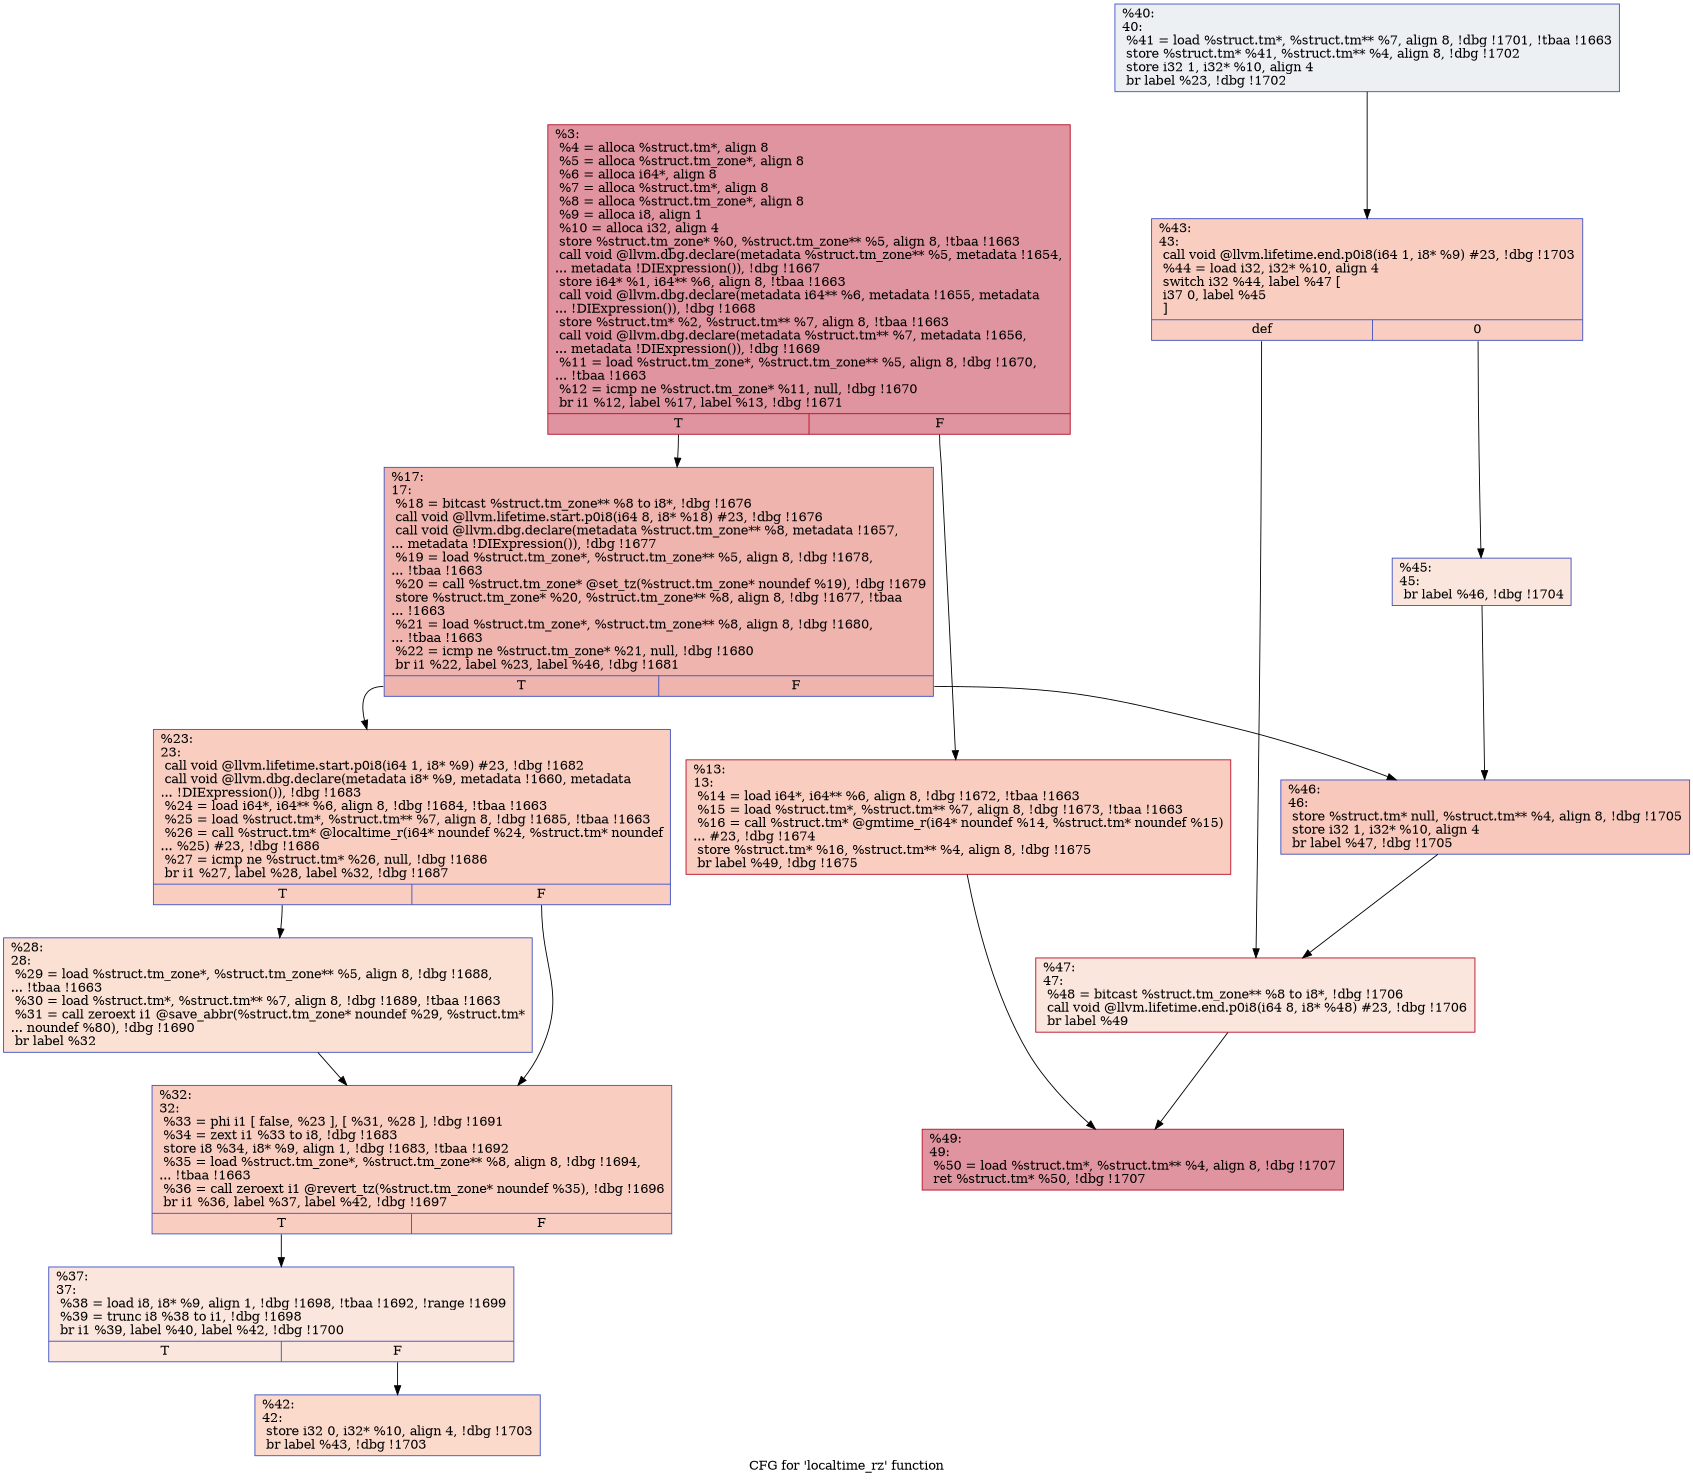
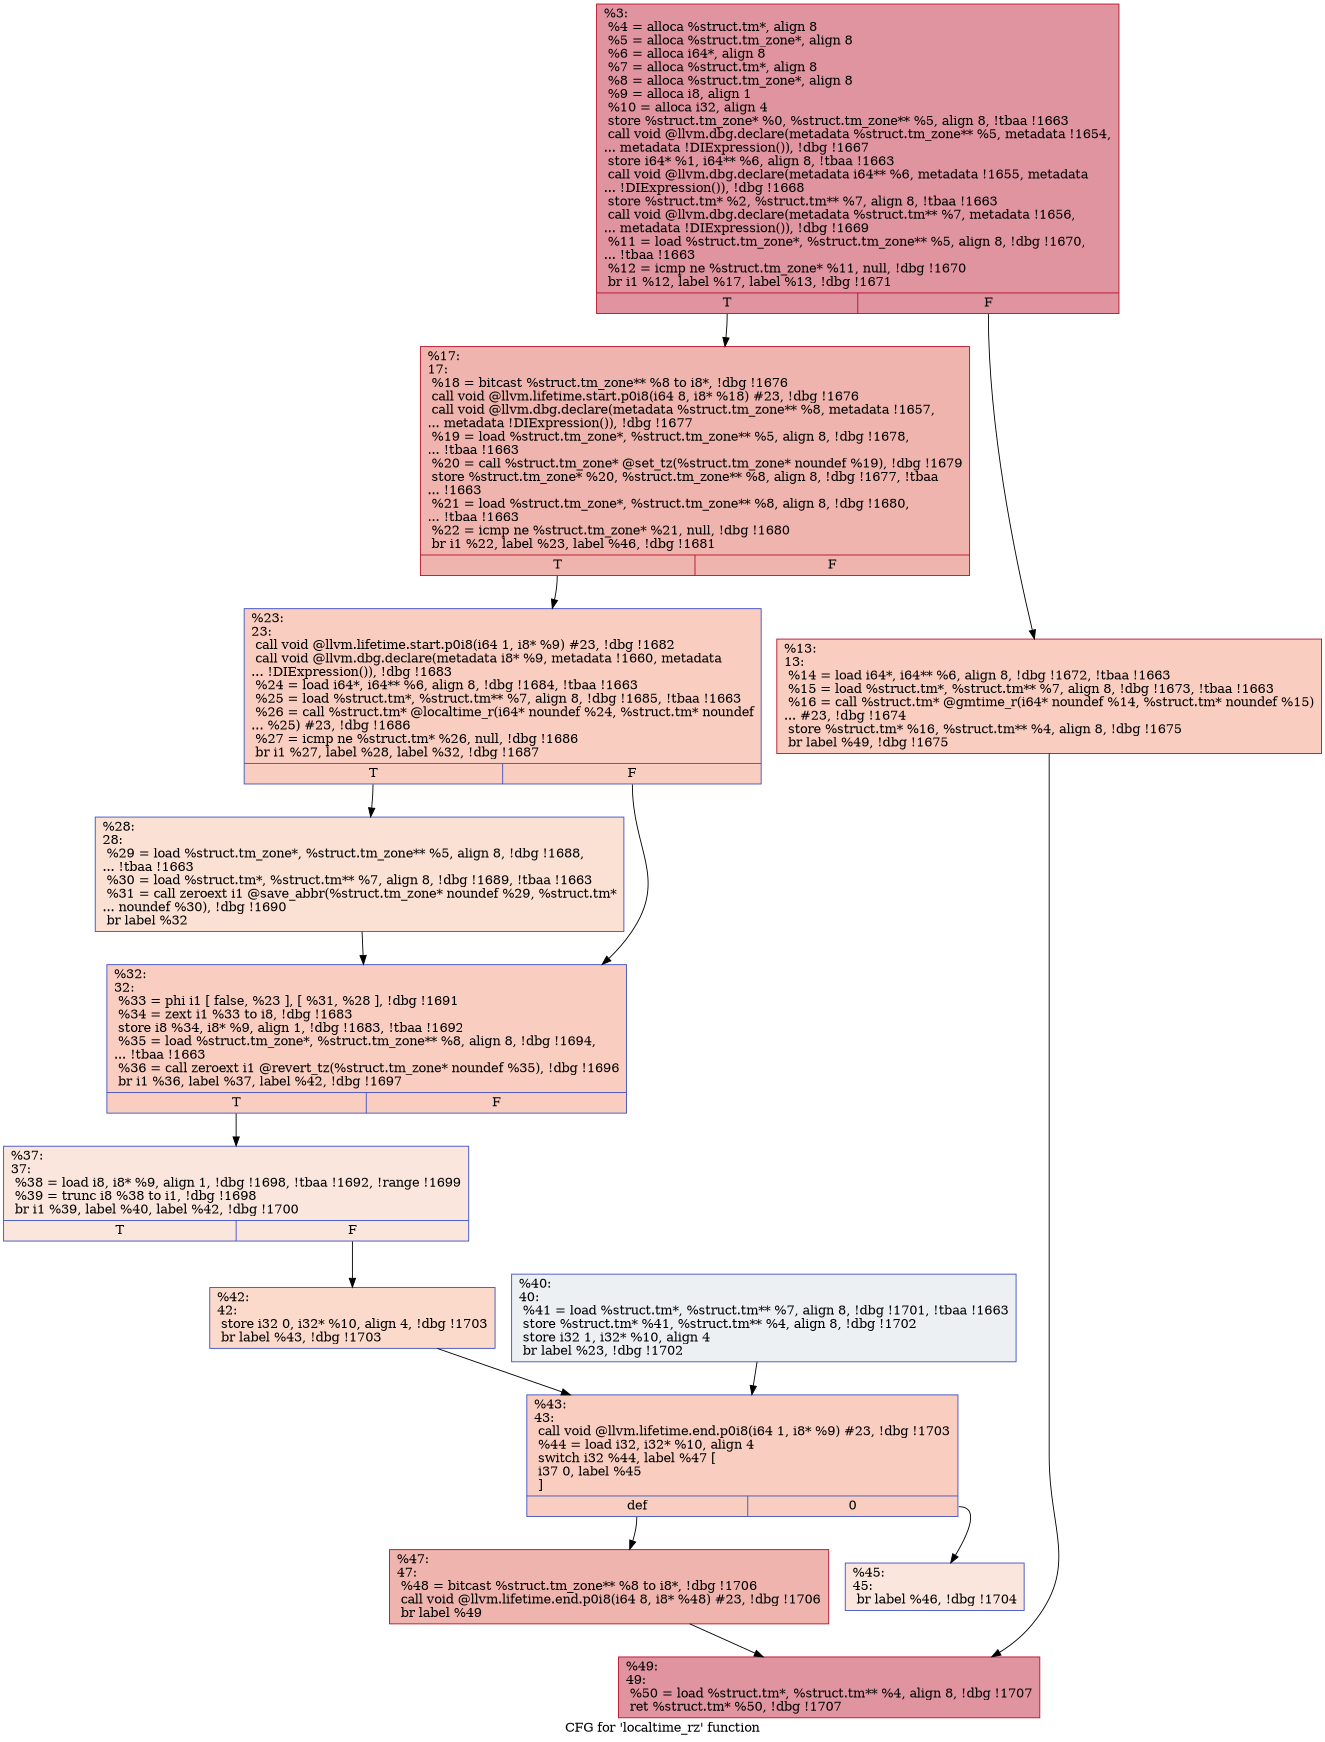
node "%17:": color #3d50c3ff -> #b70d28ff
node "%46:": removed
node "%47:": fillcolor #f3c7b170 -> #d8564670
node "%28:": text "... noundef %80), !dbg !1690" -> "... noundef %30), !dbg !1690"
edge "%42:" -> "%43:": added
